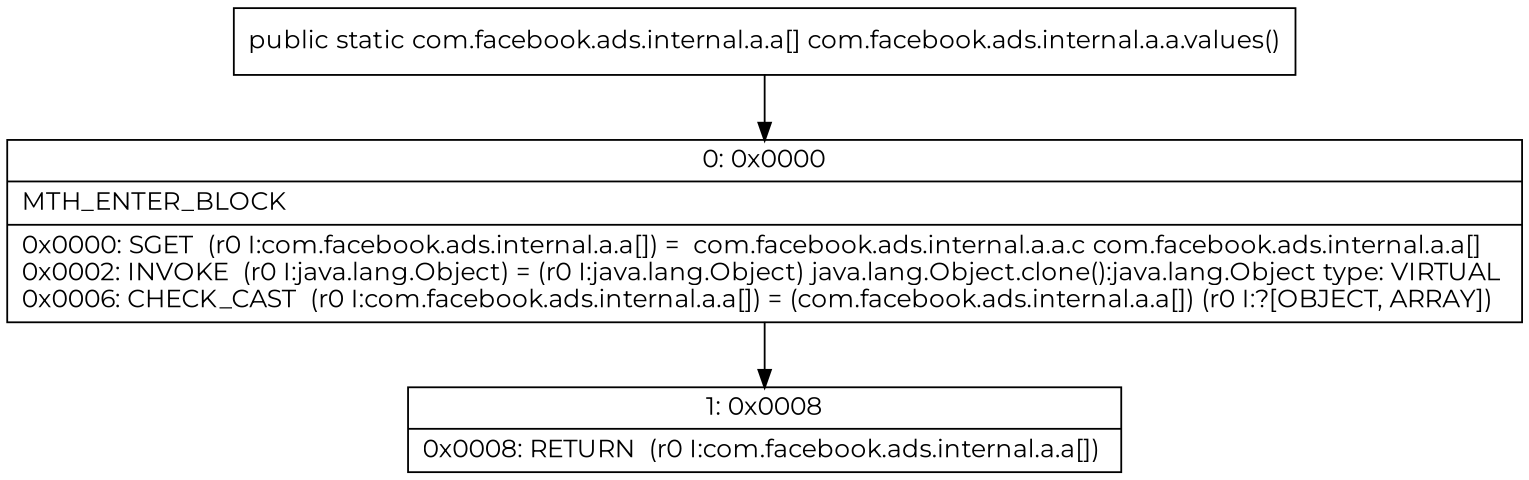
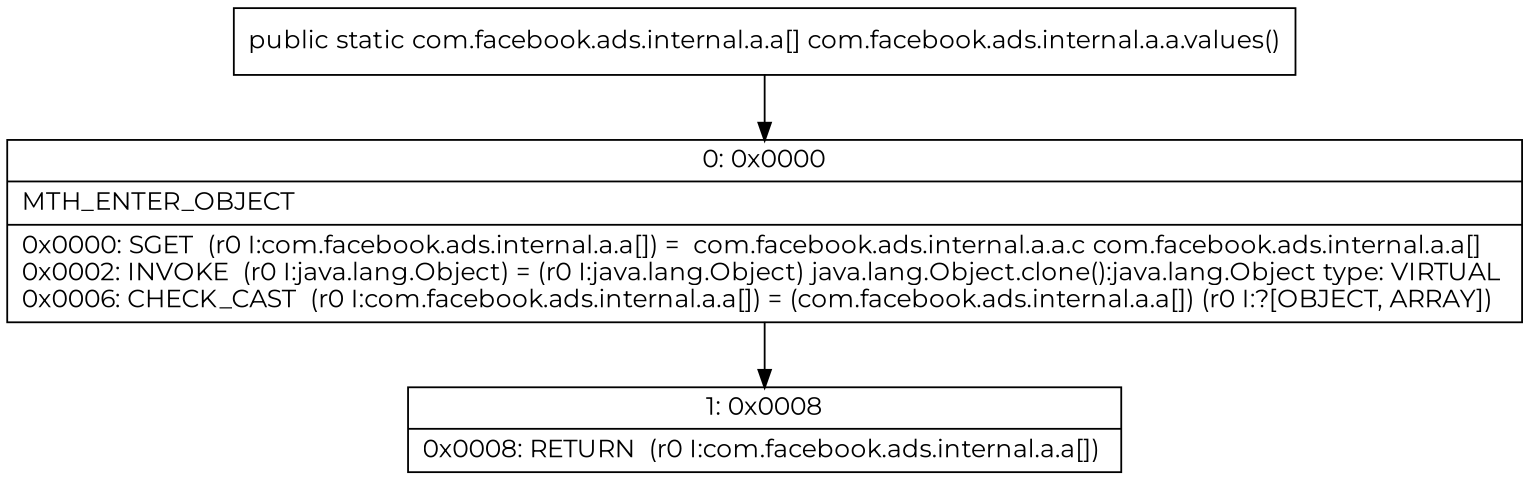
node "0: 0x0000": text "MTH_ENTER_BLOCK" -> "MTH_ENTER_OBJECT"
